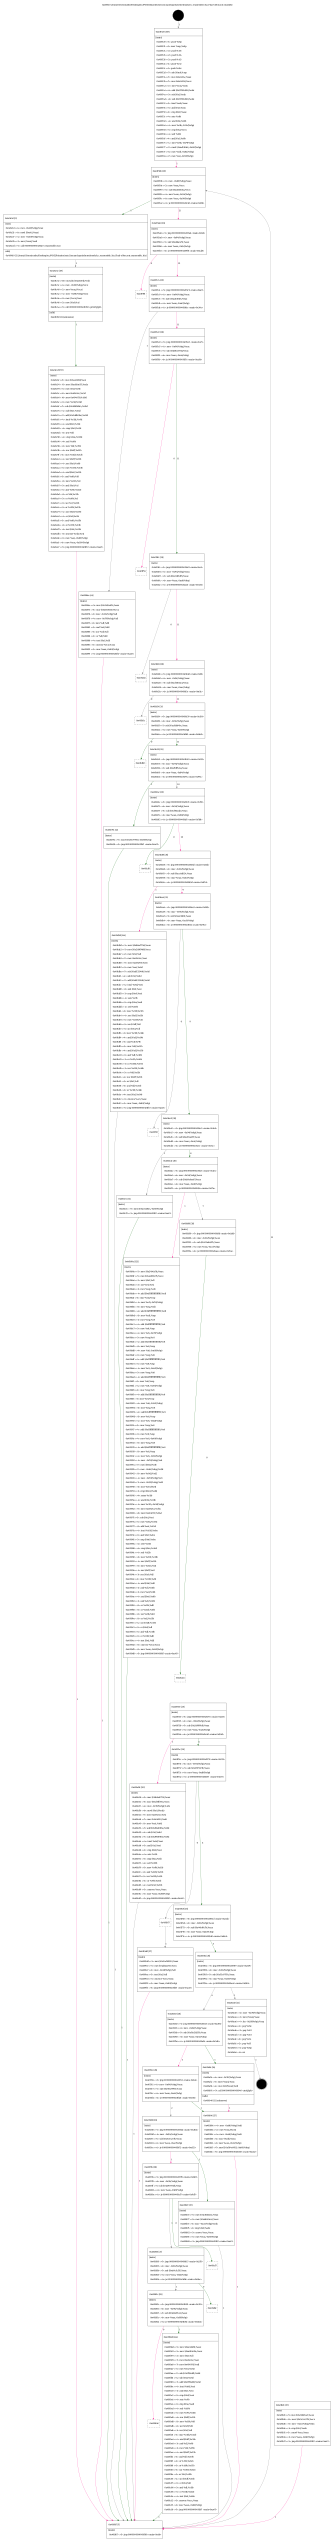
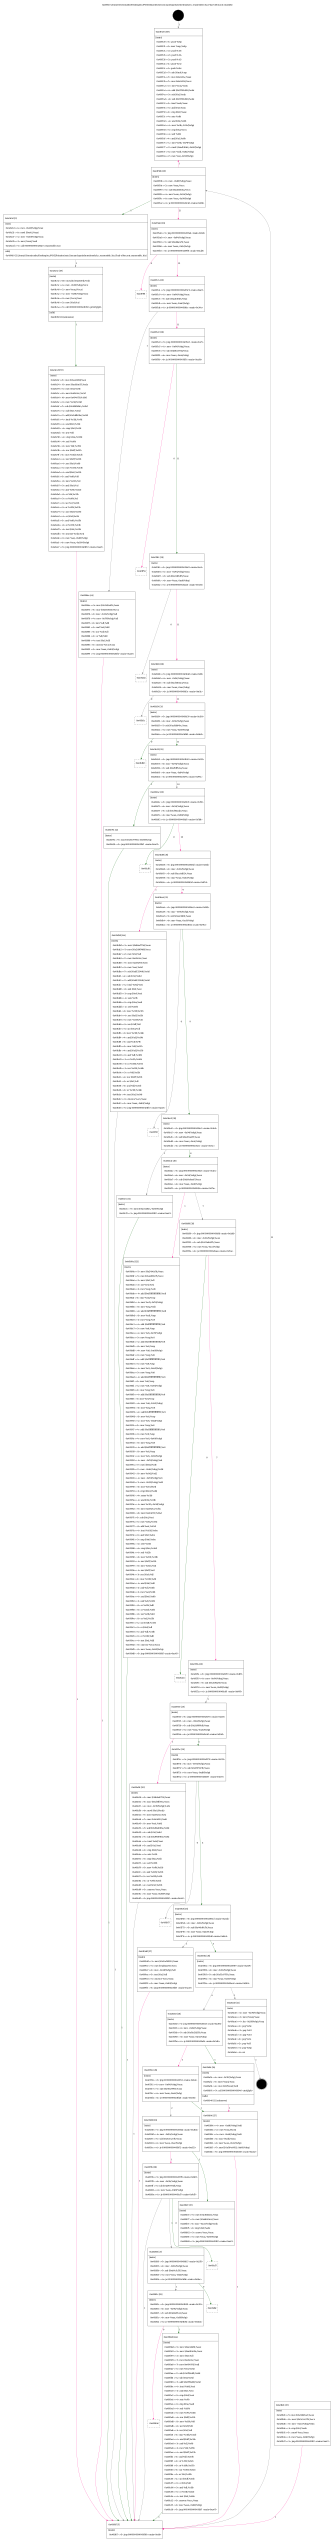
edge "0x401520 [107]" -> "0x40158b [29]": reversed
node "0x401714 [28]": added
edge "0x401b57" -> "0x4019dd [27]": now "0x401768 [28]" -> "0x4019dd [27]"
edge "0x401b72 [27]" -> "0x401f67 [5]": now "0x4017f4 [28]" -> "0x401f67 [5]"
